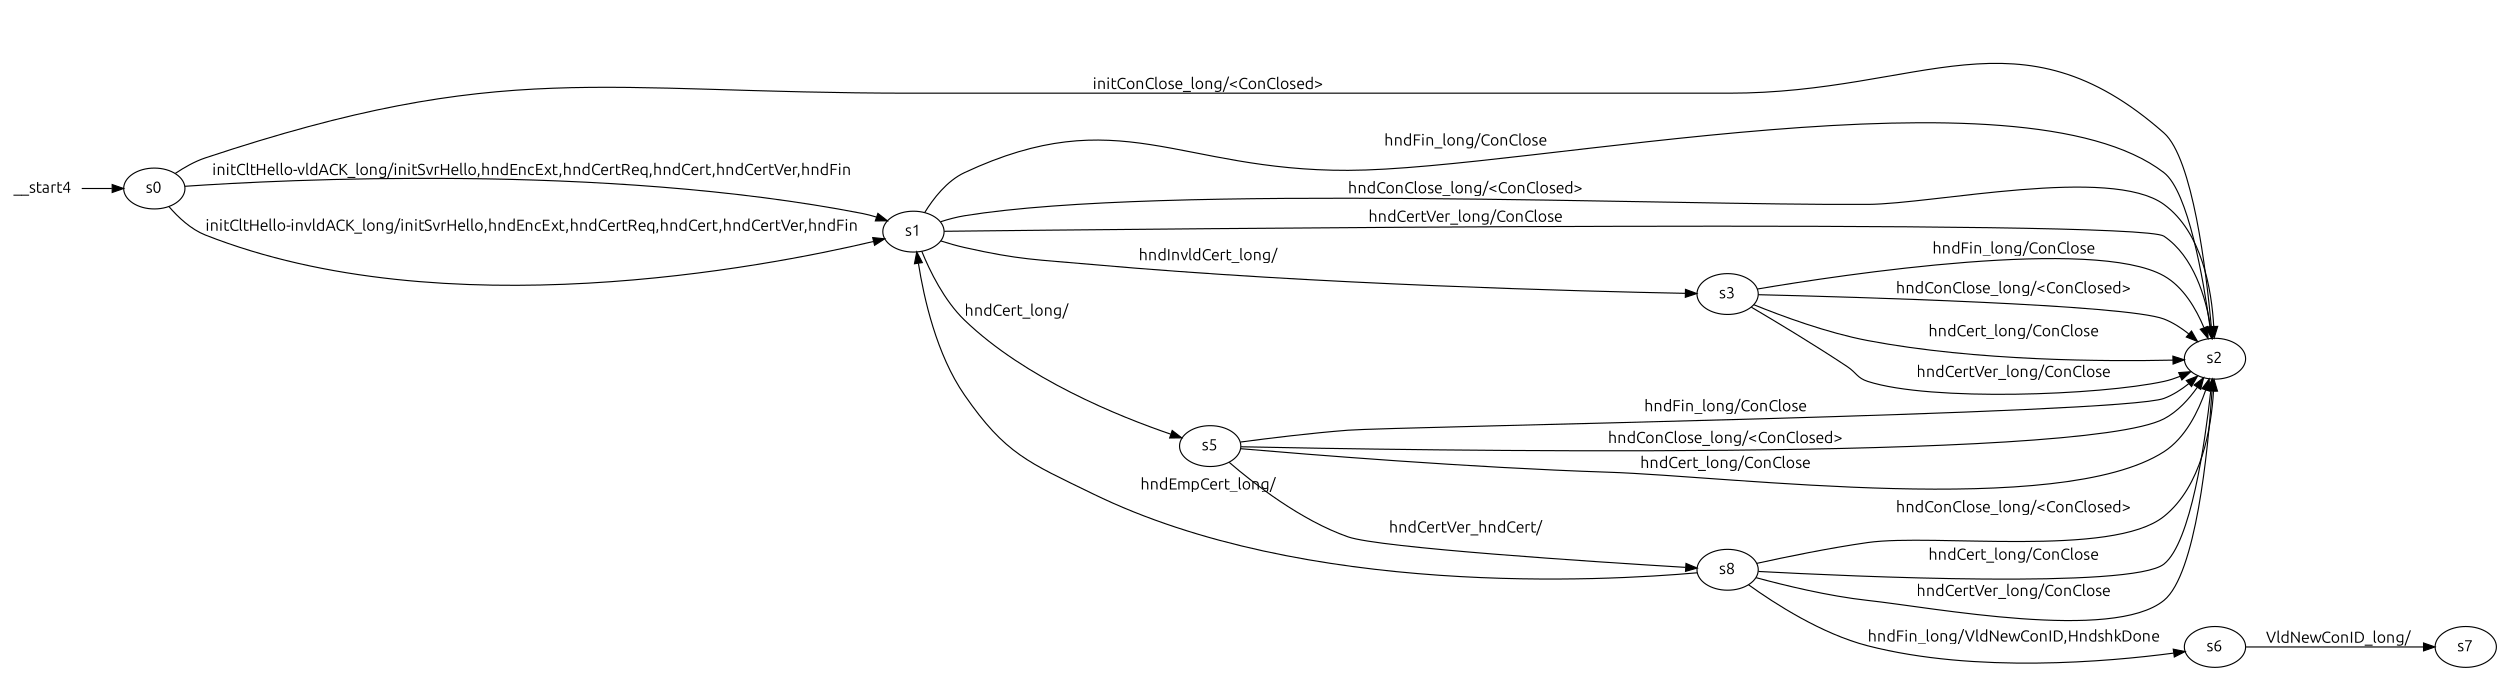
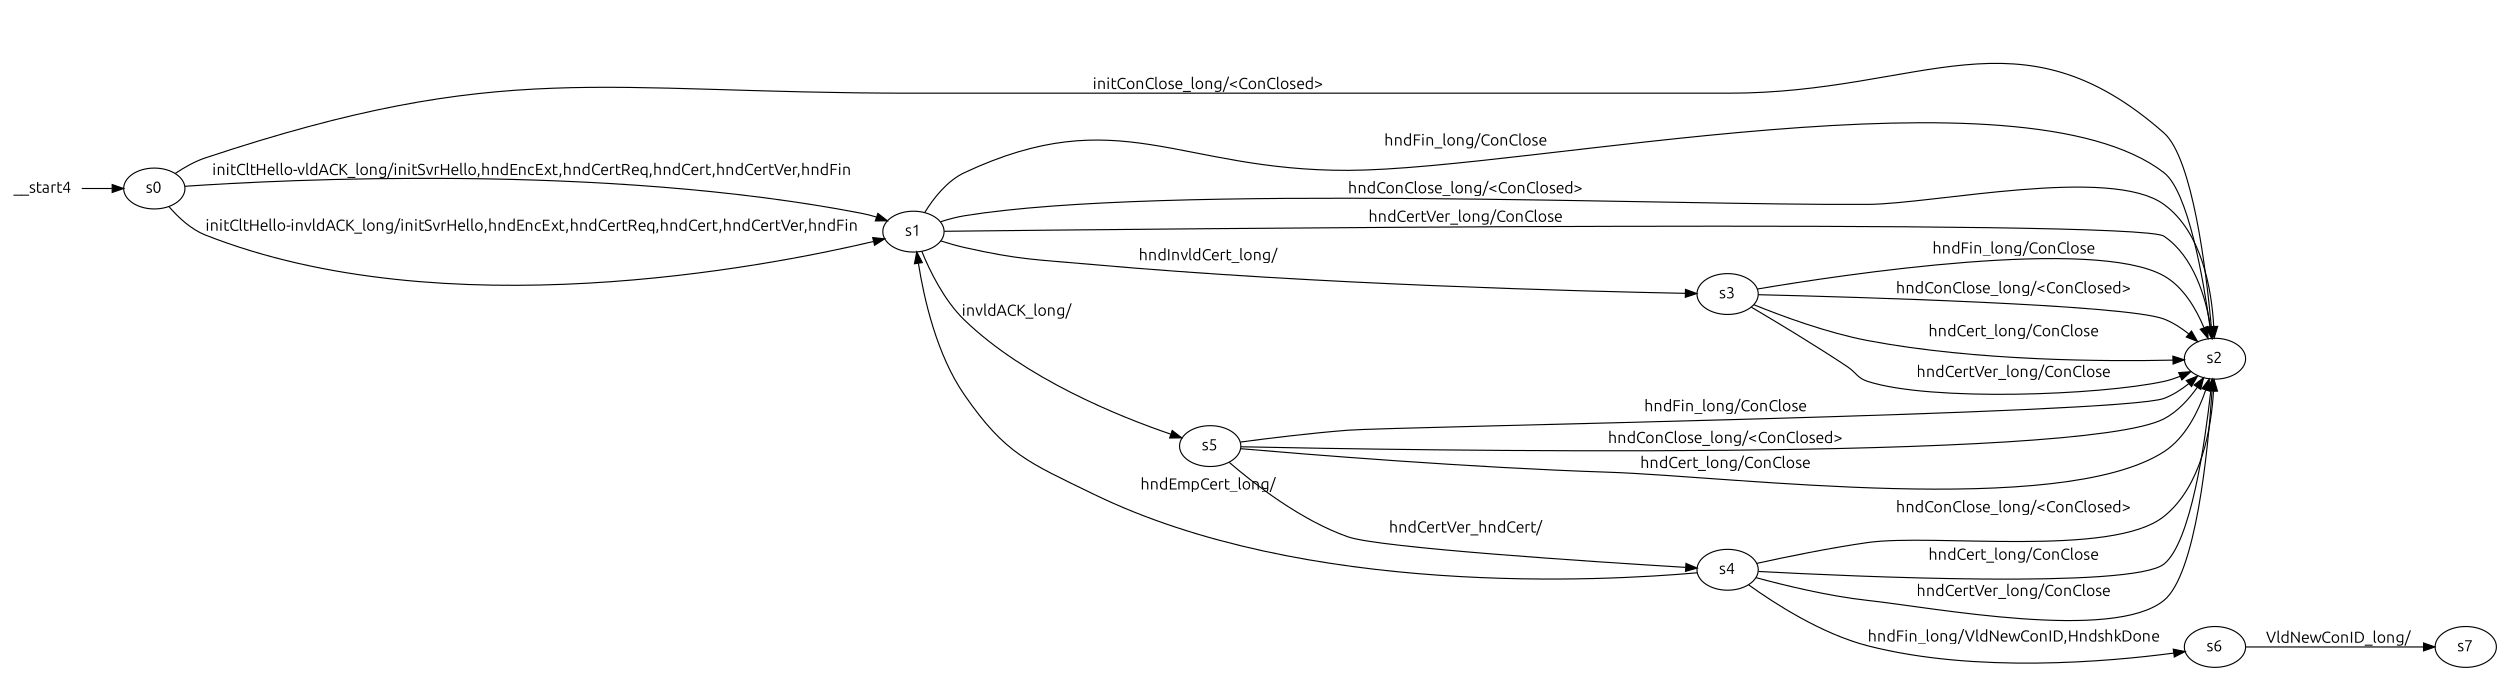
edge "s1" -> "s5": label "hndCert_long/ " -> "invldACK_long/ "
node "s8": label "s8" -> "s4"
